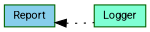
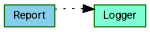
edge "Logger" -> "Report": reversed
